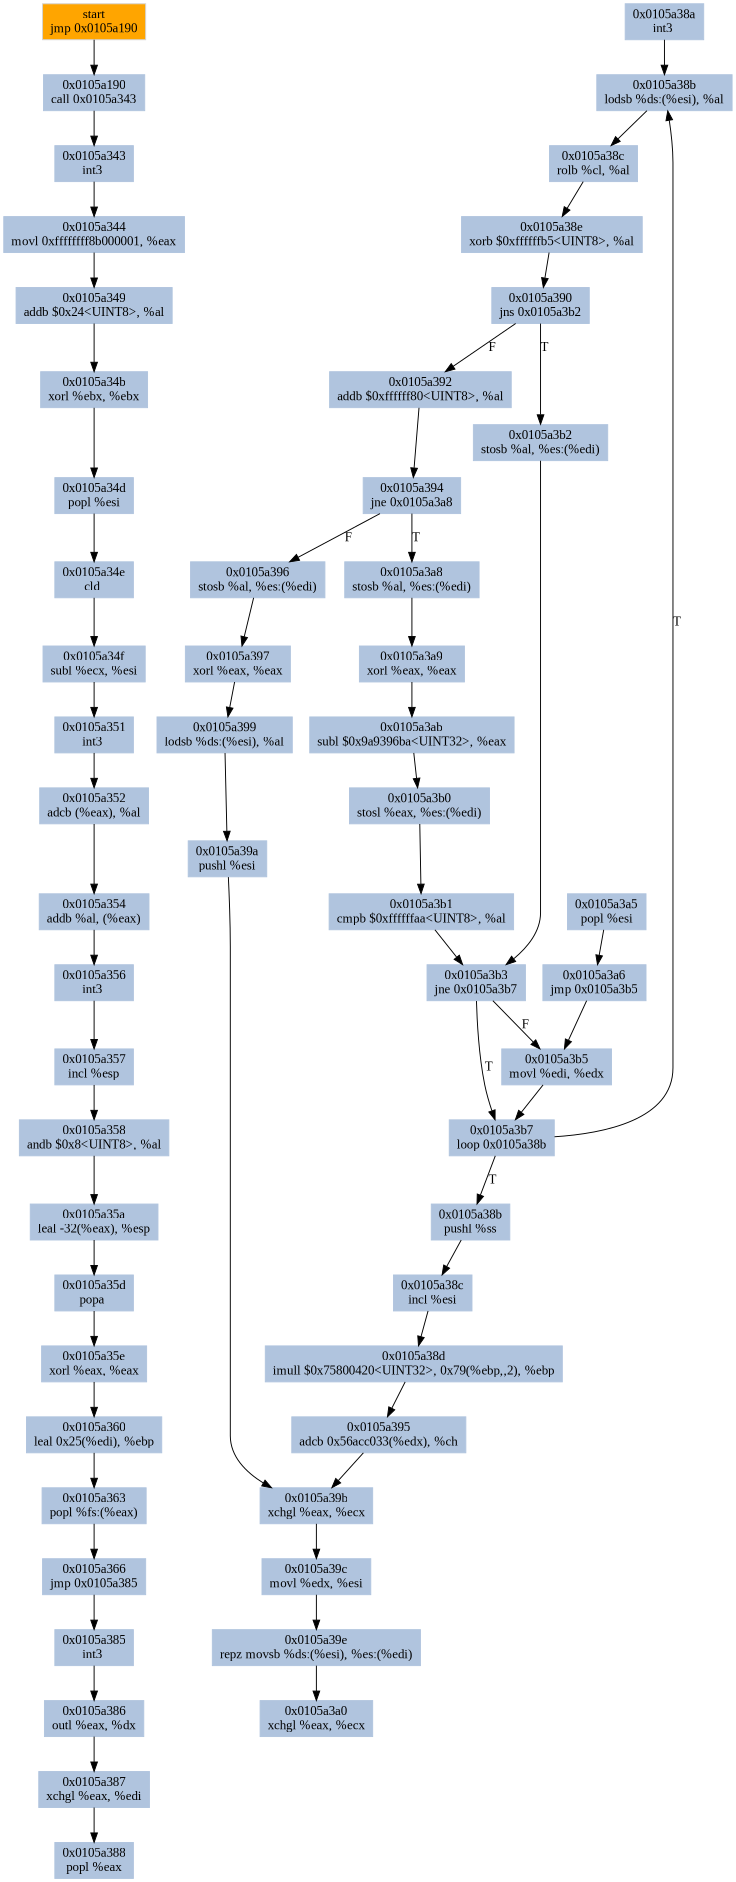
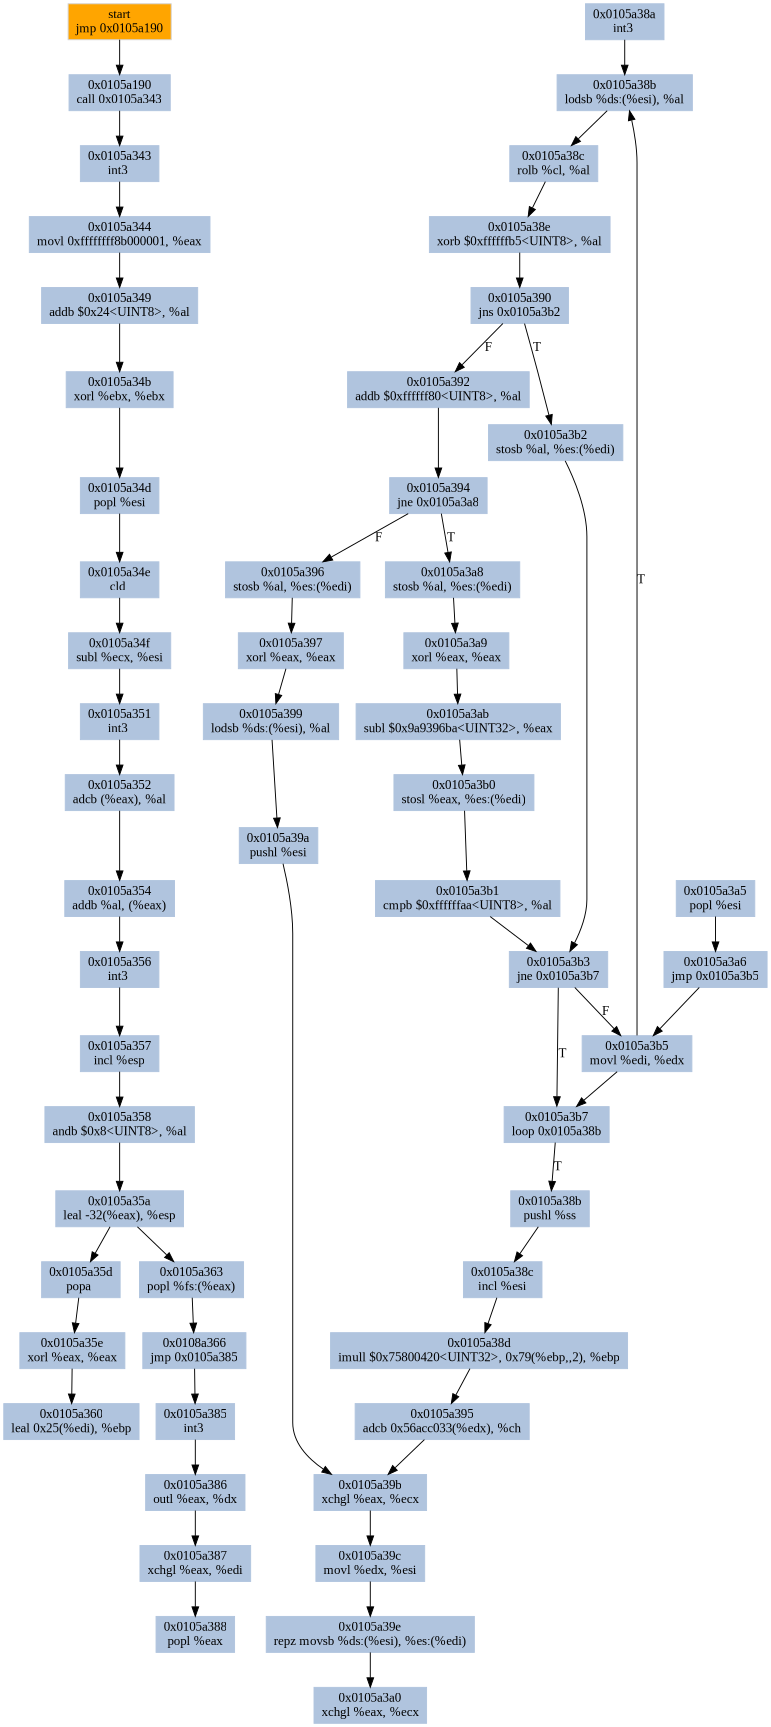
edge "0x0105a3b7 loop 0x0105a38b" -> "0x0105a38b lodsb %ds:(%esi), %al": now "0x0105a3b5 movl %edi, %edx" -> "0x0105a38b lodsb %ds:(%esi), %al"
edge "0x0105a360 leal 0x25(%edi), %ebp" -> "0x0105a363 popl %fs:(%eax)": now "0x0105a35a leal -32(%eax), %esp" -> "0x0105a363 popl %fs:(%eax)"
node "0x0105a366 jmp 0x0105a385": label "0x0105a366 jmp 0x0105a385" -> "0x0108a366 jmp 0x0105a385"
